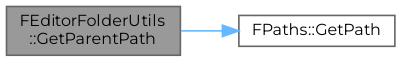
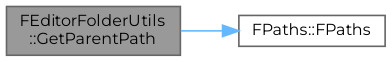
node "FPaths::GetPath": label "FPaths::GetPath" -> "FPaths::FPaths"
